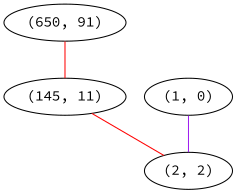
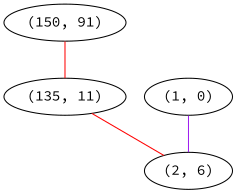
node "(650, 91)": label "(650, 91)" -> "(150, 91)"
node "(145, 11)": label "(145, 11)" -> "(135, 11)"
node "(2, 2)": label "(2, 2)" -> "(2, 6)"
